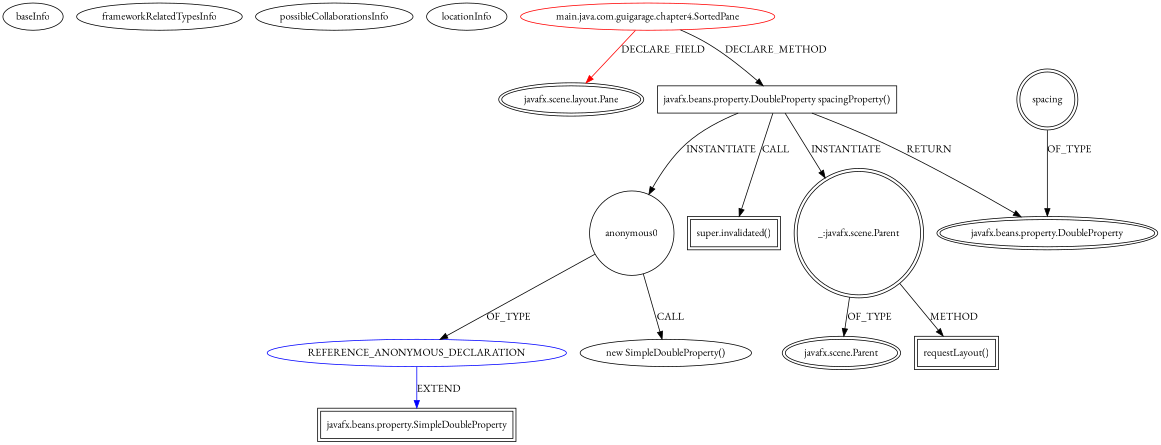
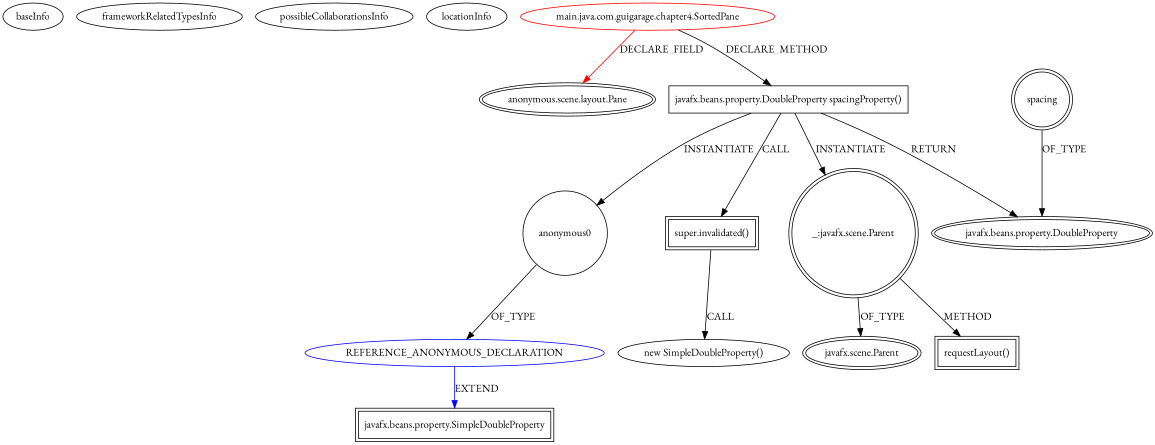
node "javafx.scene.layout.Pane": label "javafx.scene.layout.Pane" -> "anonymous.scene.layout.Pane"
edge "anonymous0" -> "new SimpleDoubleProperty()": now "super.invalidated()" -> "new SimpleDoubleProperty()"
